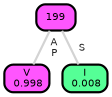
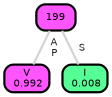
node "V 0.998": label "V 0.998" -> "V 0.992"
